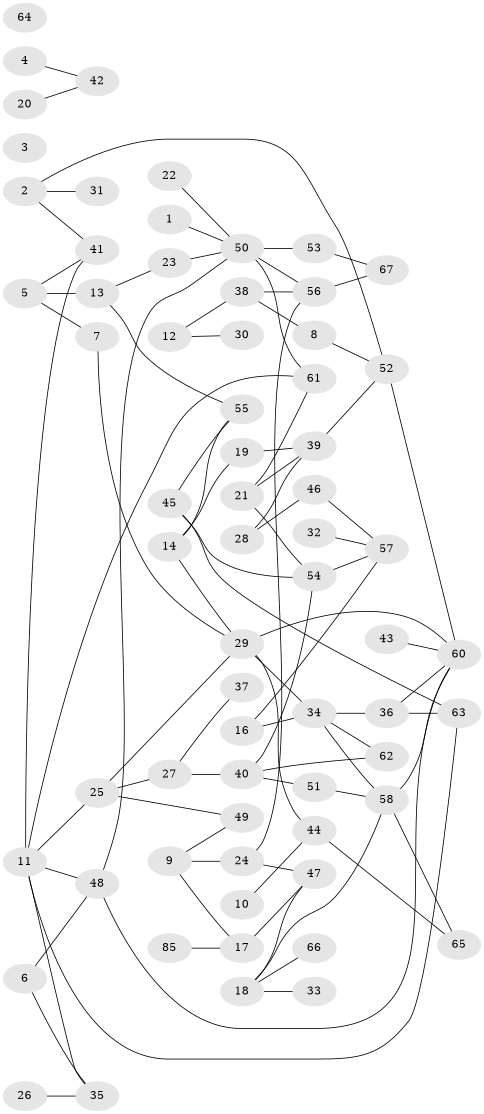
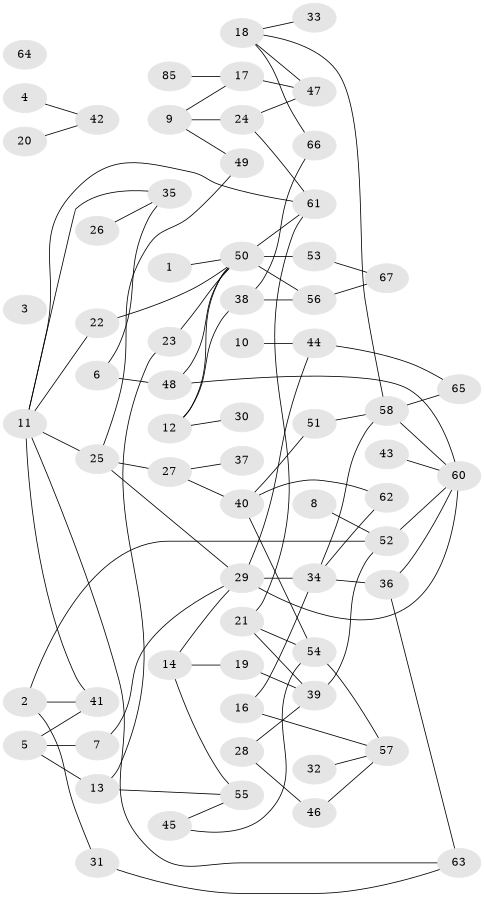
edge "38" -- "8": now "38" -- "66"
edge "50" -- "12": added
edge "56" -- "24": now "61" -- "24"
edge "45" -- "63": now "31" -- "63"
edge "11" -- "48": now "11" -- "22"
